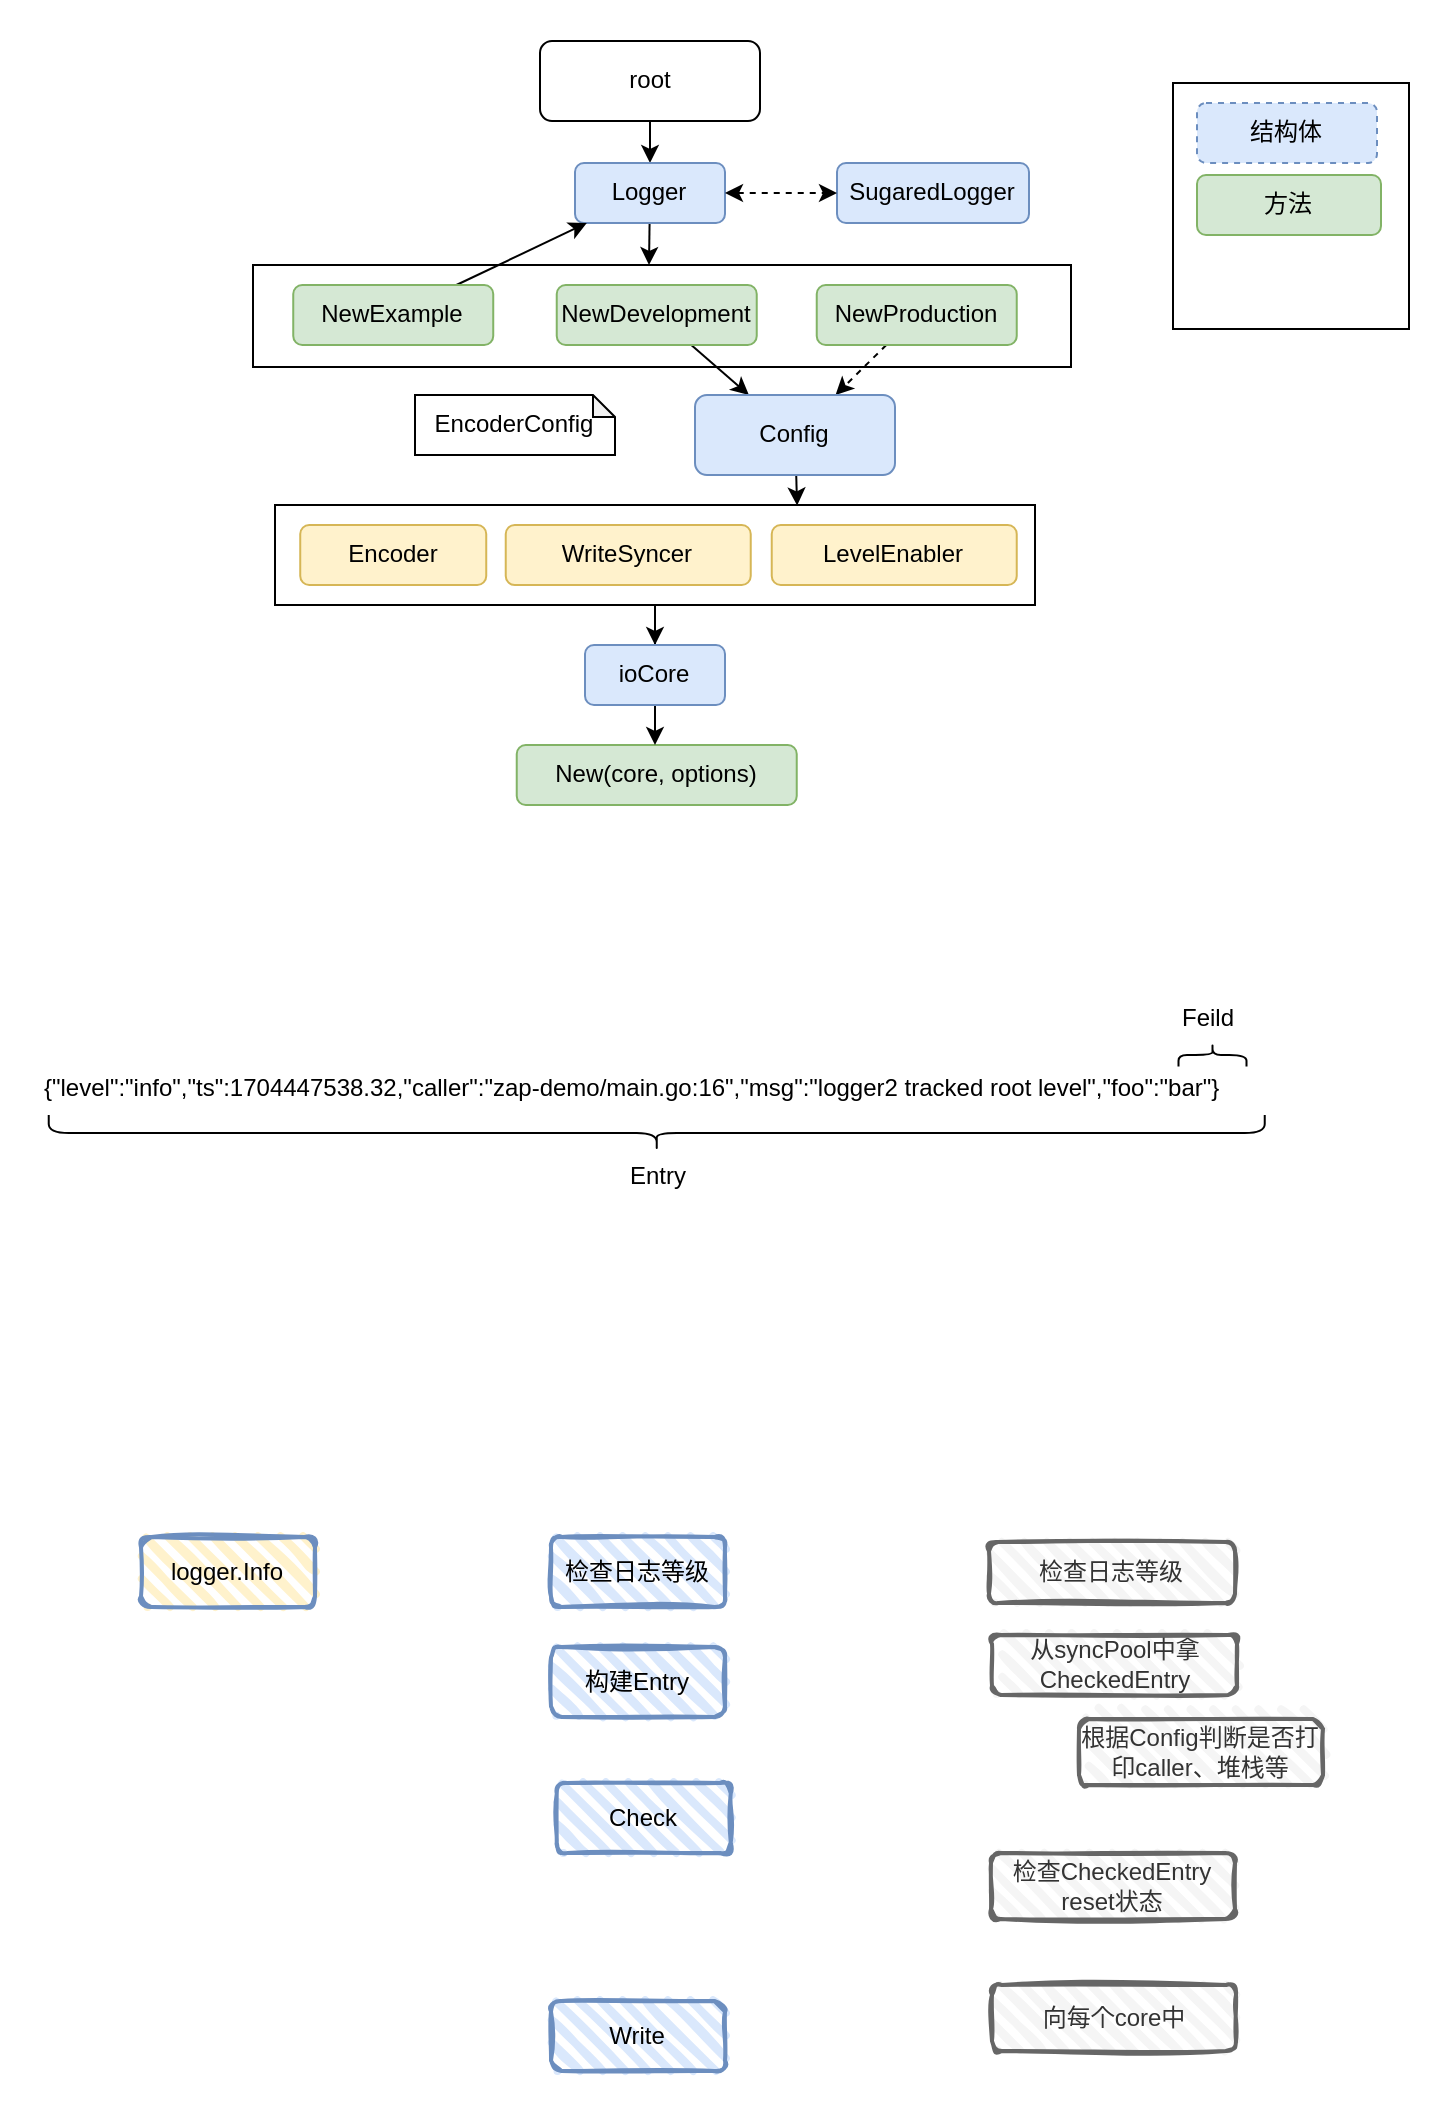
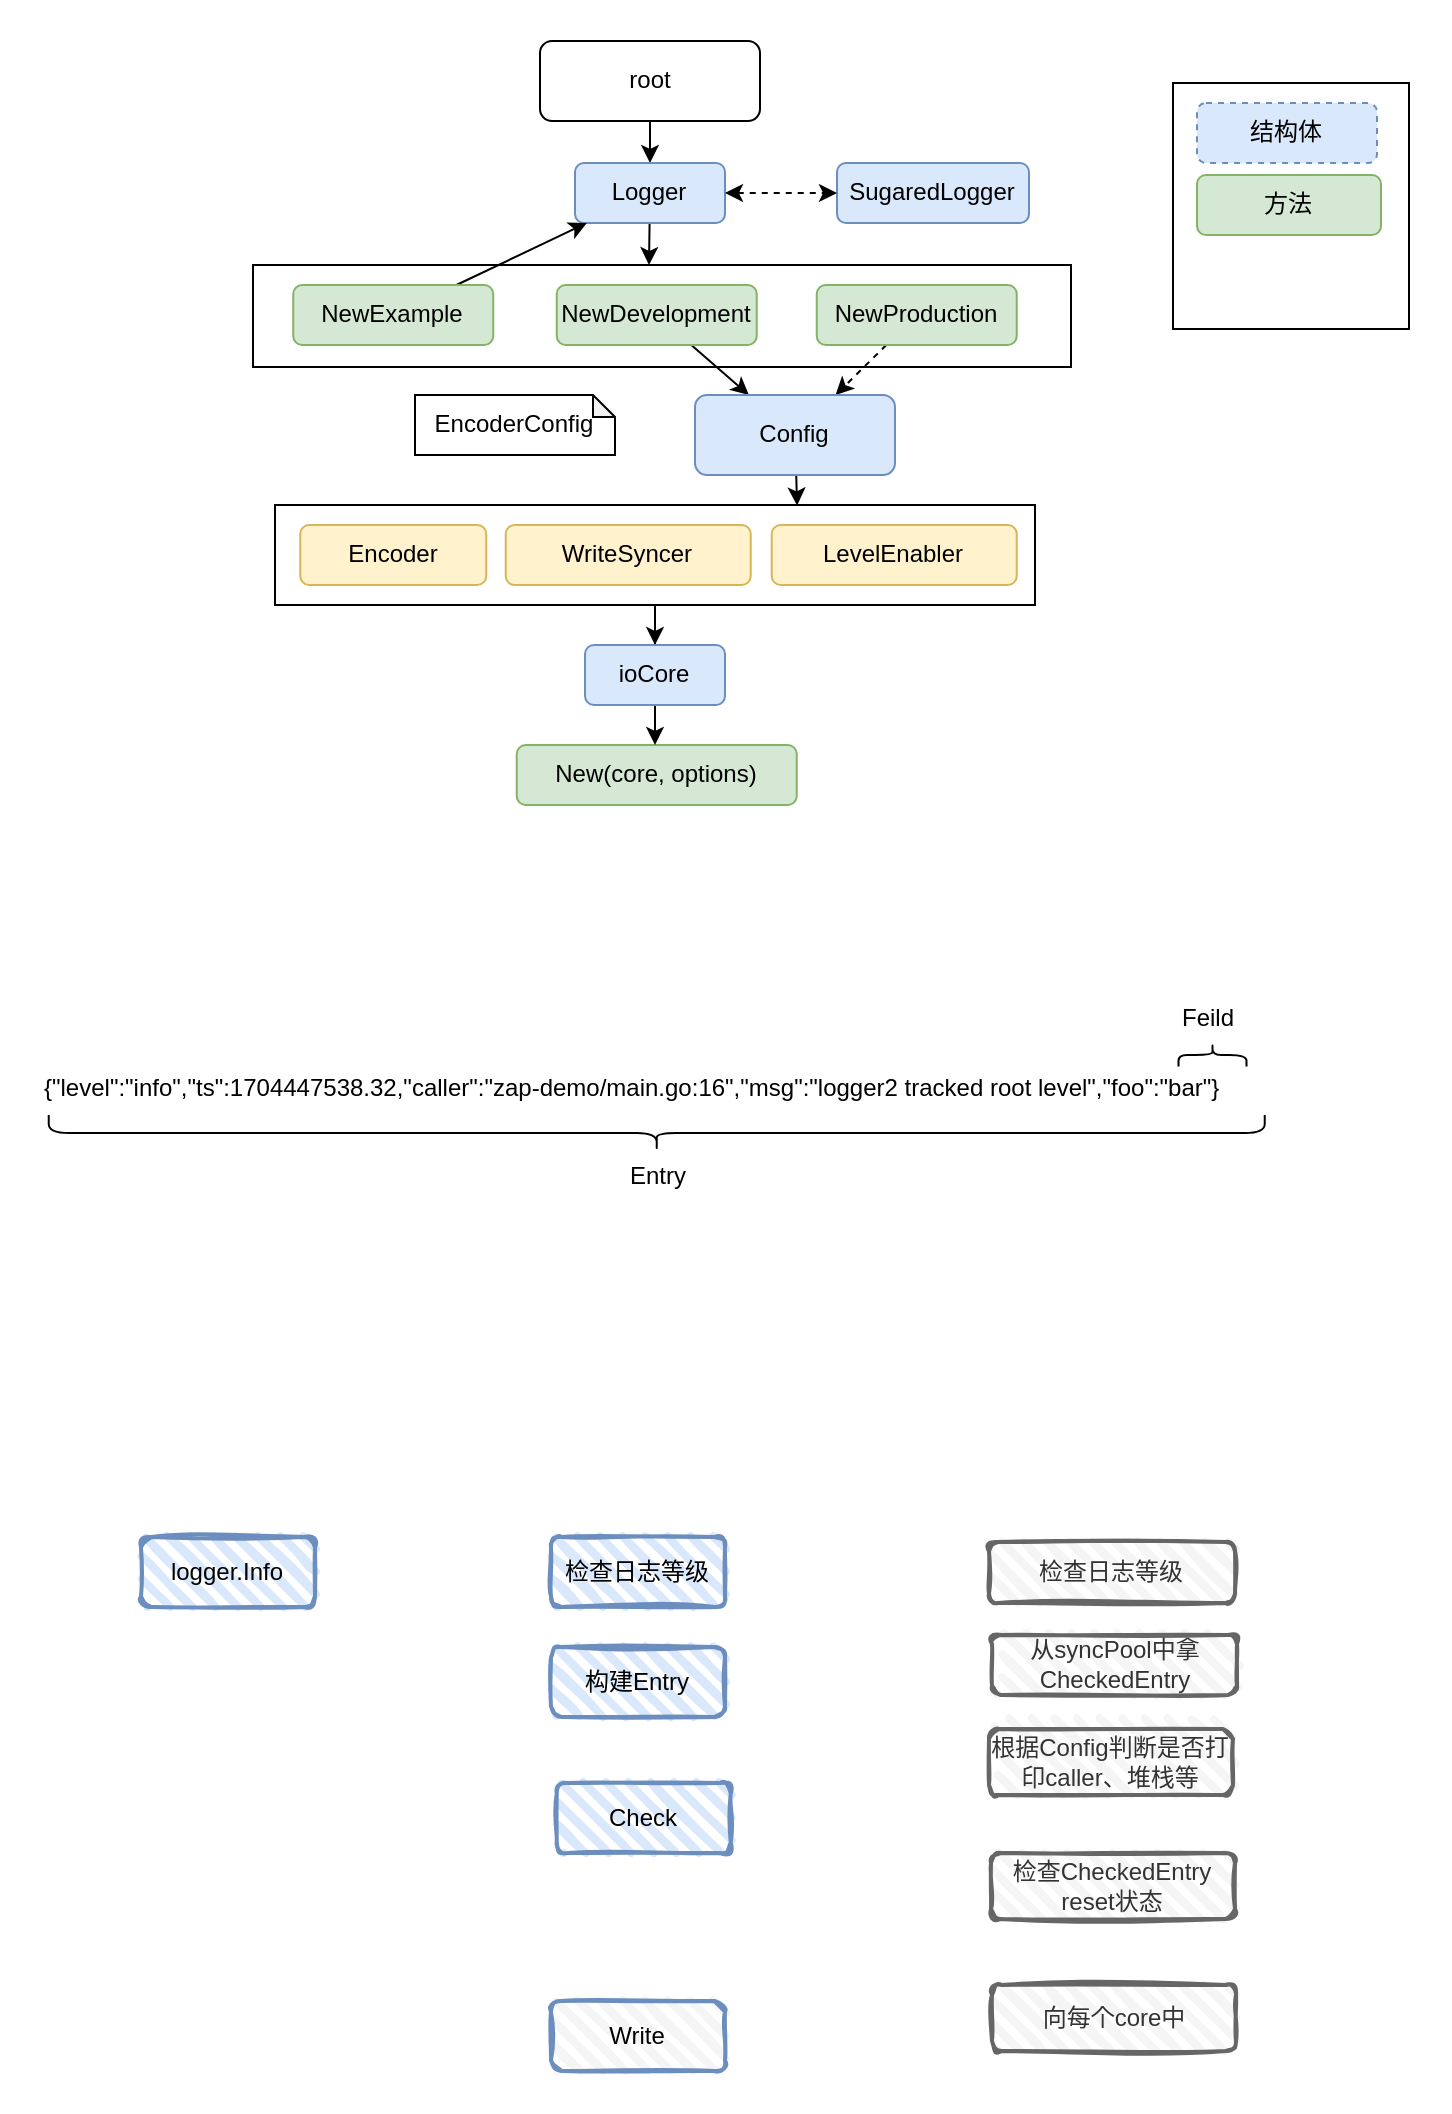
node "logger.Info": fillcolor #fff2cc -> #dae8fc
node "根据Config判断是否打印caller、堆栈等": moved (1201, 1752) -> (1111, 1762)
node "Write": fillcolor #dae8fc -> #f5f5f5
